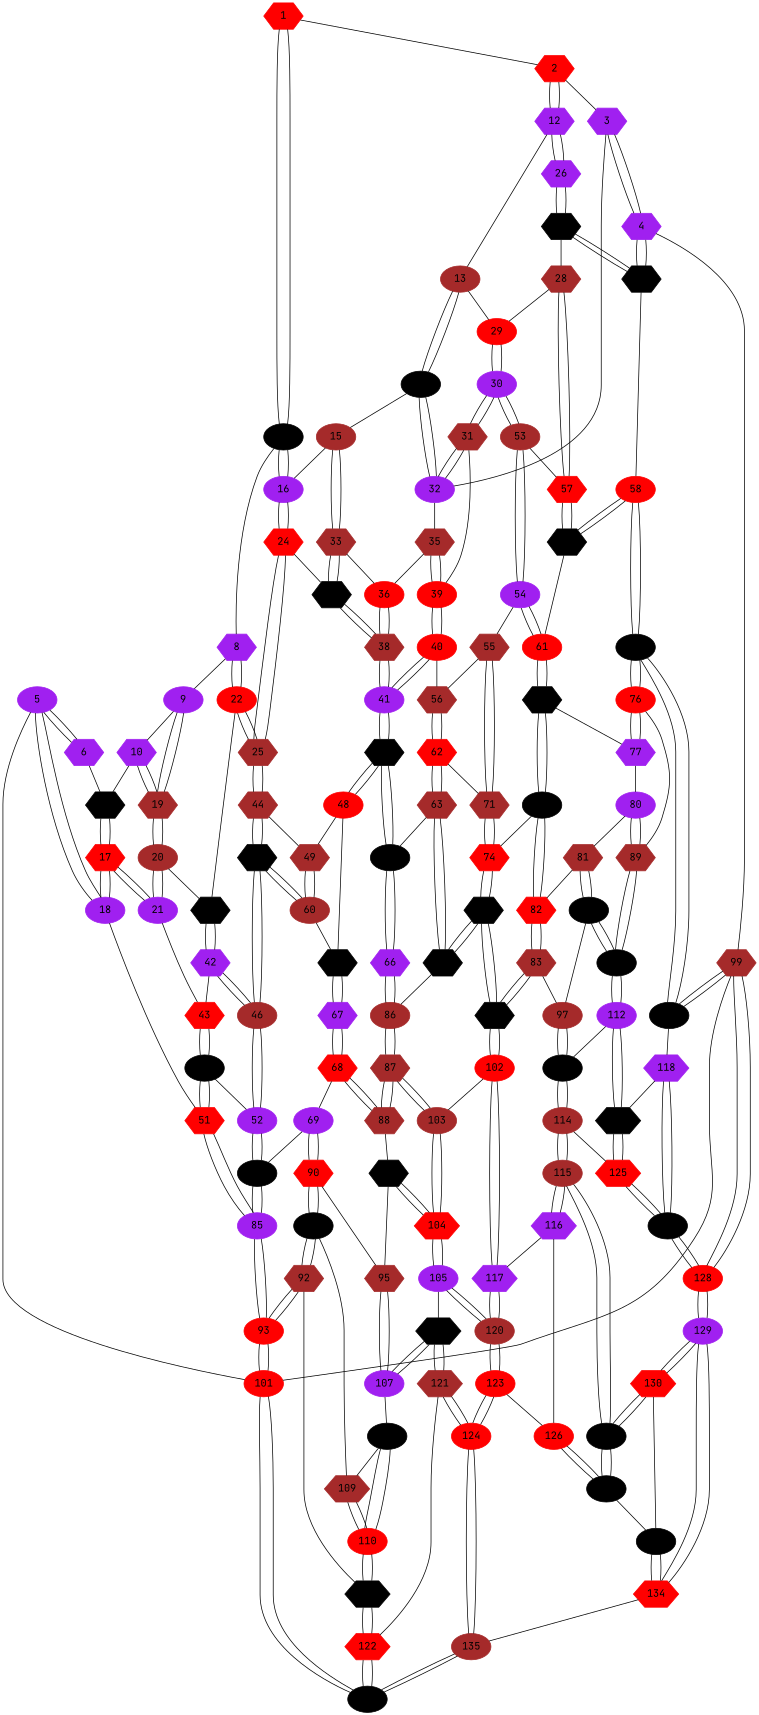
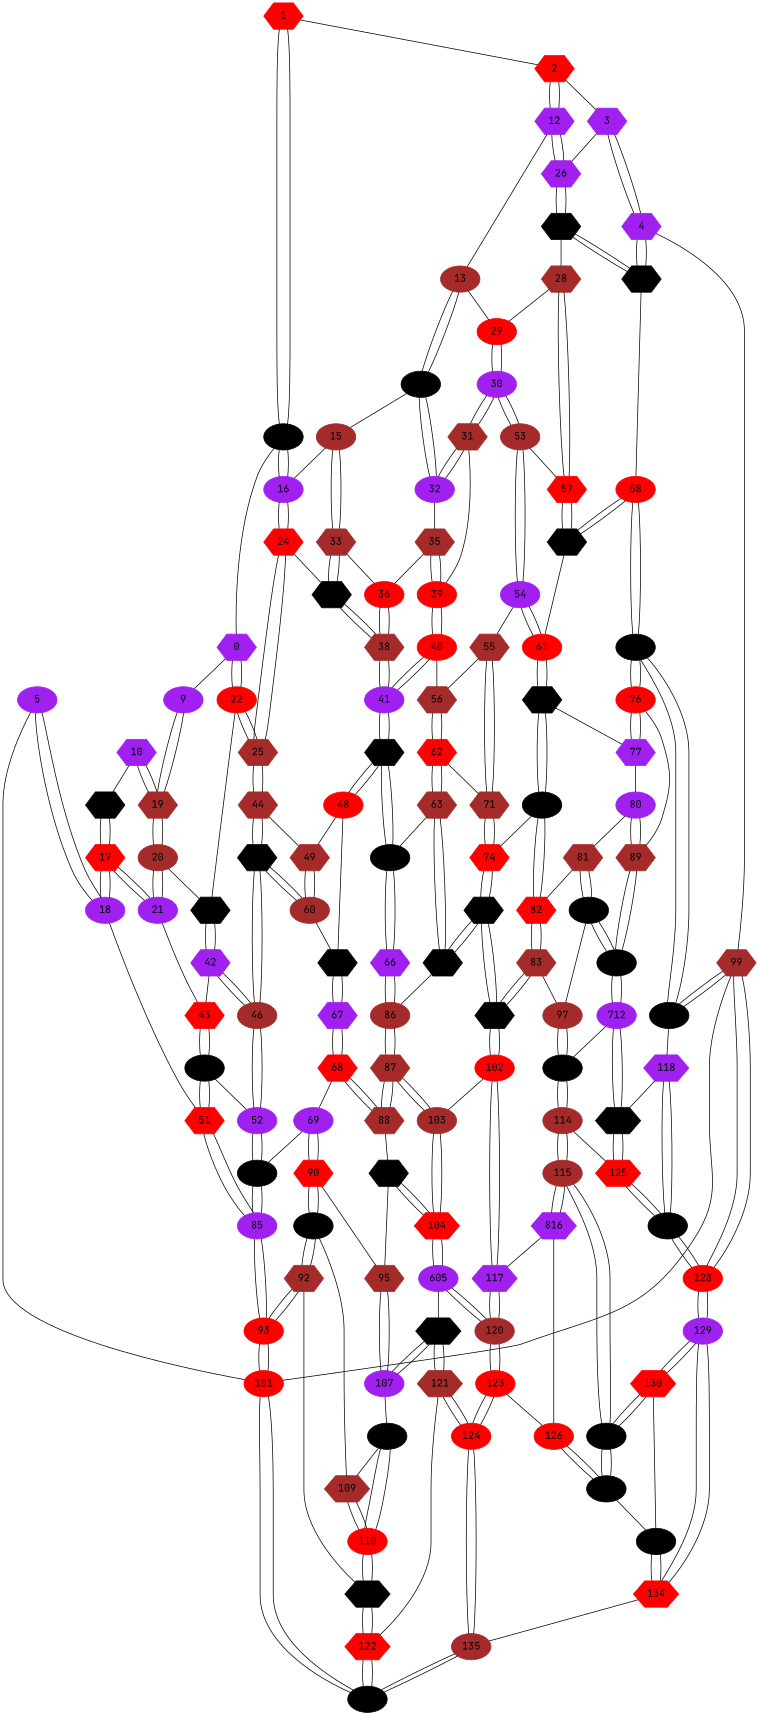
edge "3" -- "32": now "3" -- "26"
node "8": label "8" -> "0"
edge "9" -- "10": removed
node "6": removed
node "112": label "112" -> "712"
node "116": label "116" -> "816"
node "105": label "105" -> "605"
